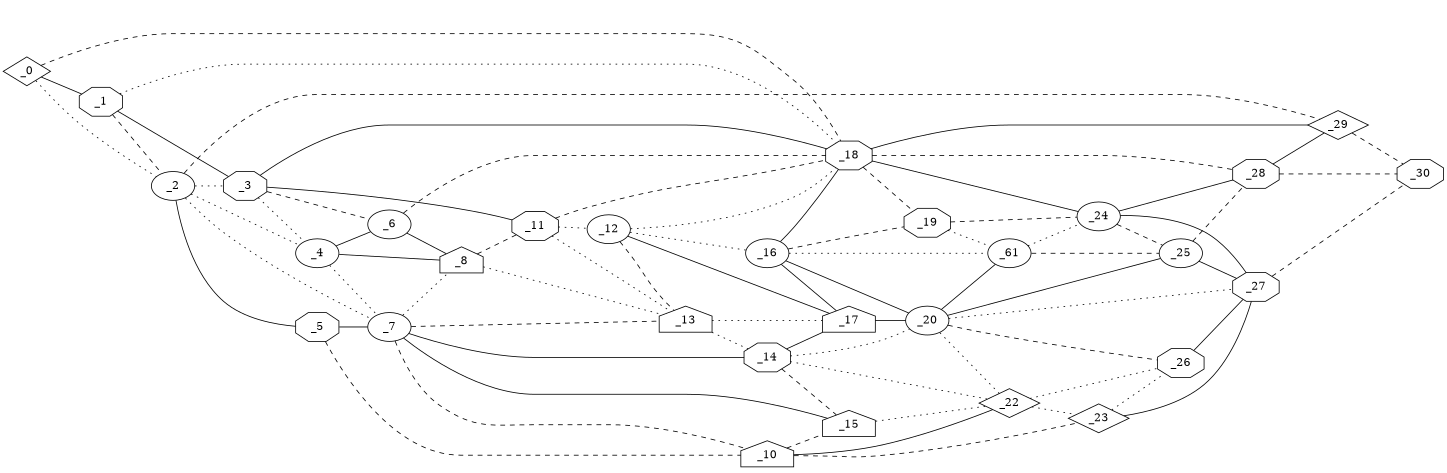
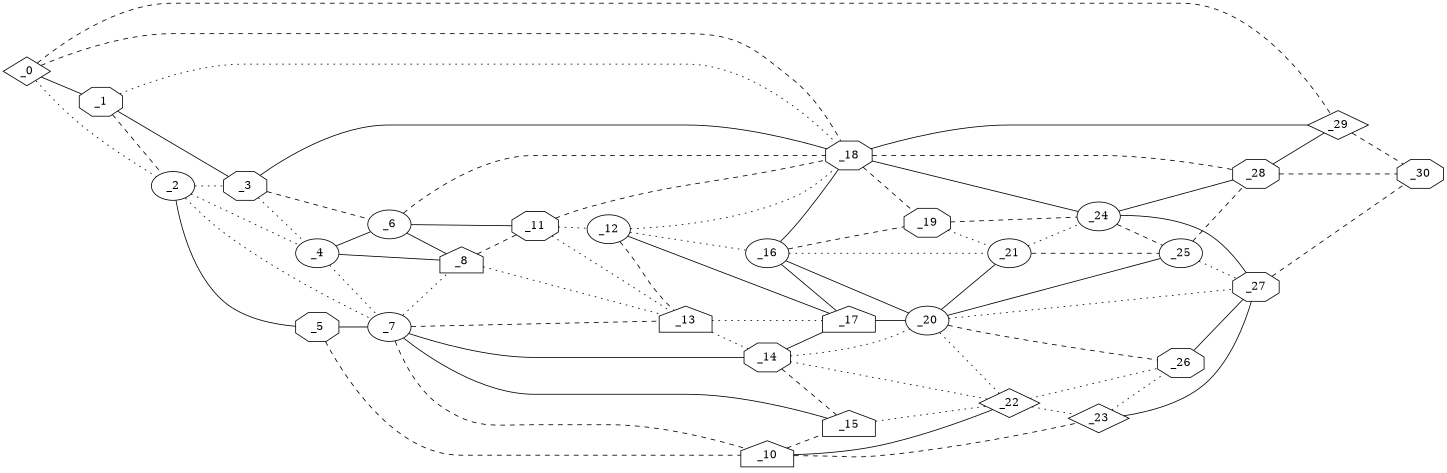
edge "_29" -- "_2": now "_29" -- "_0"
edge "_3" -- "_11": now "_6" -- "_11"
node "_61": label "_61" -> "_21"
edge "_25" -- "_27": style solid -> dotted
